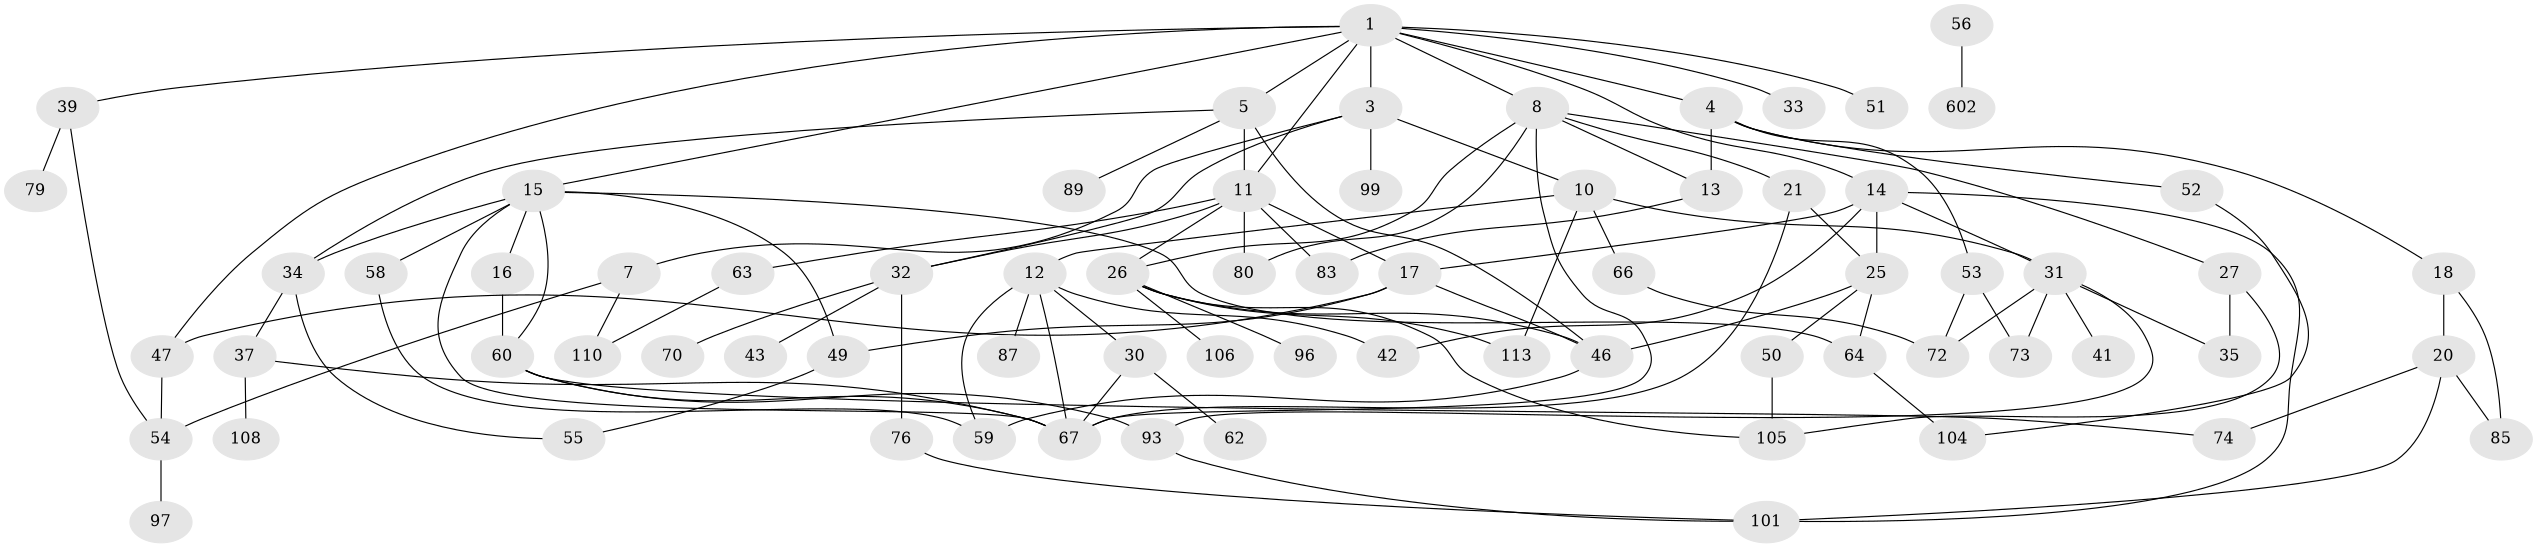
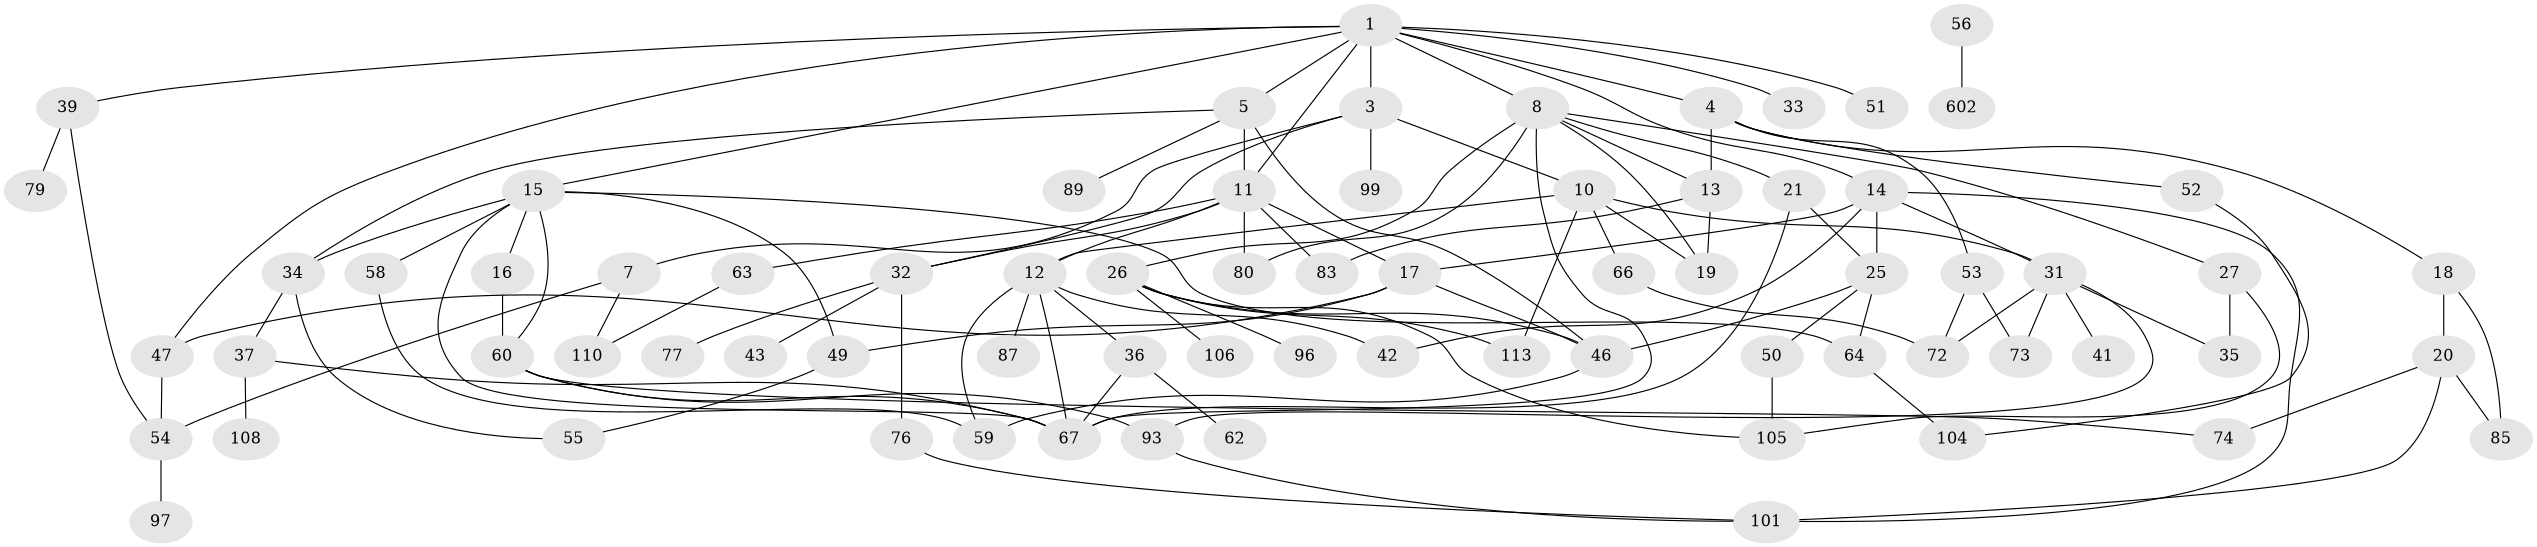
edge "11" -- "26": now "11" -- "12"
node "19": added
node "70": label "70" -> "77"
node "30": label "30" -> "36"
